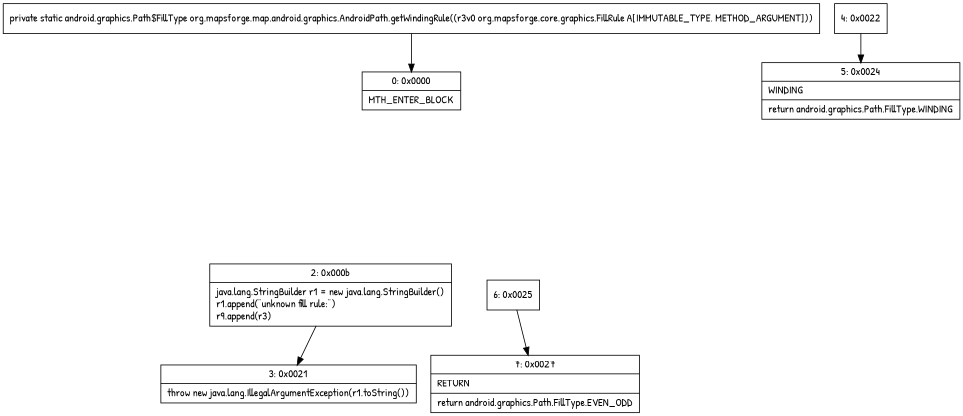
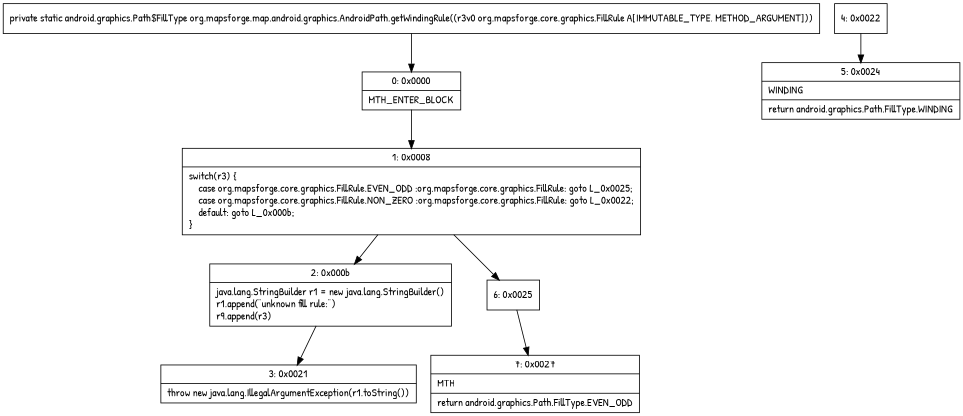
node "1: 0x0008": added
node "7: 0x0027": text "RETURN" -> "MTH"
